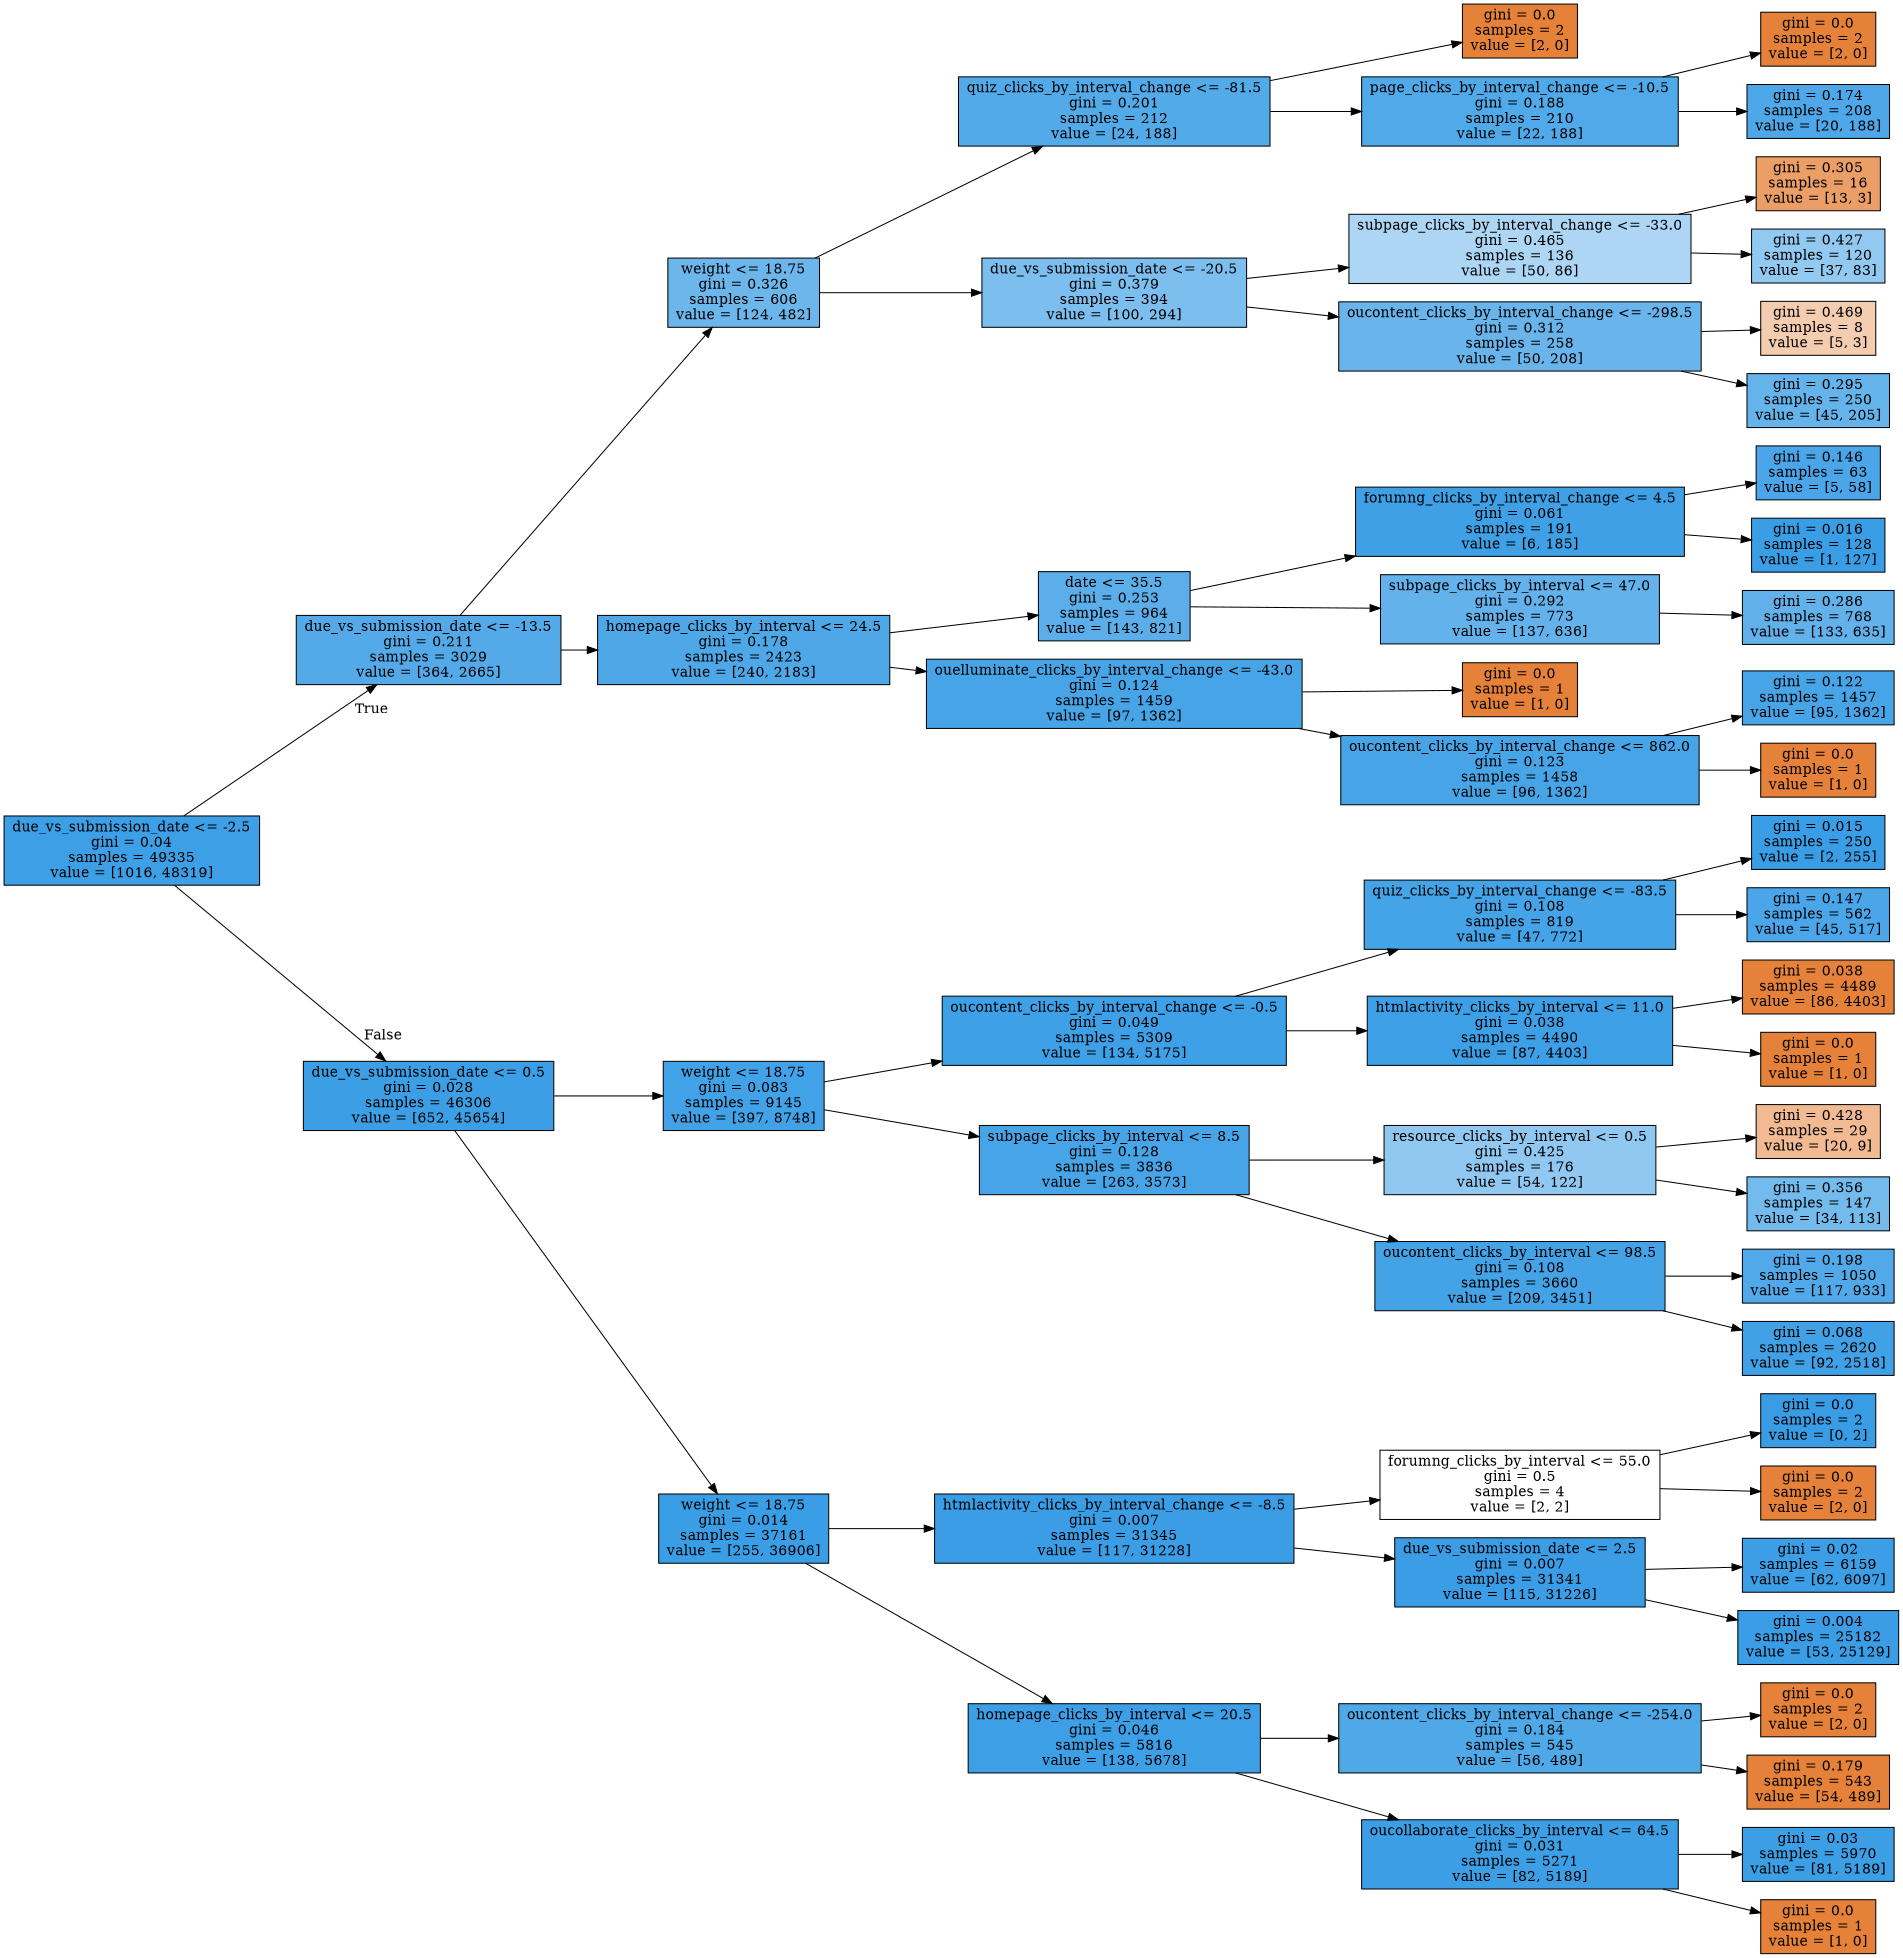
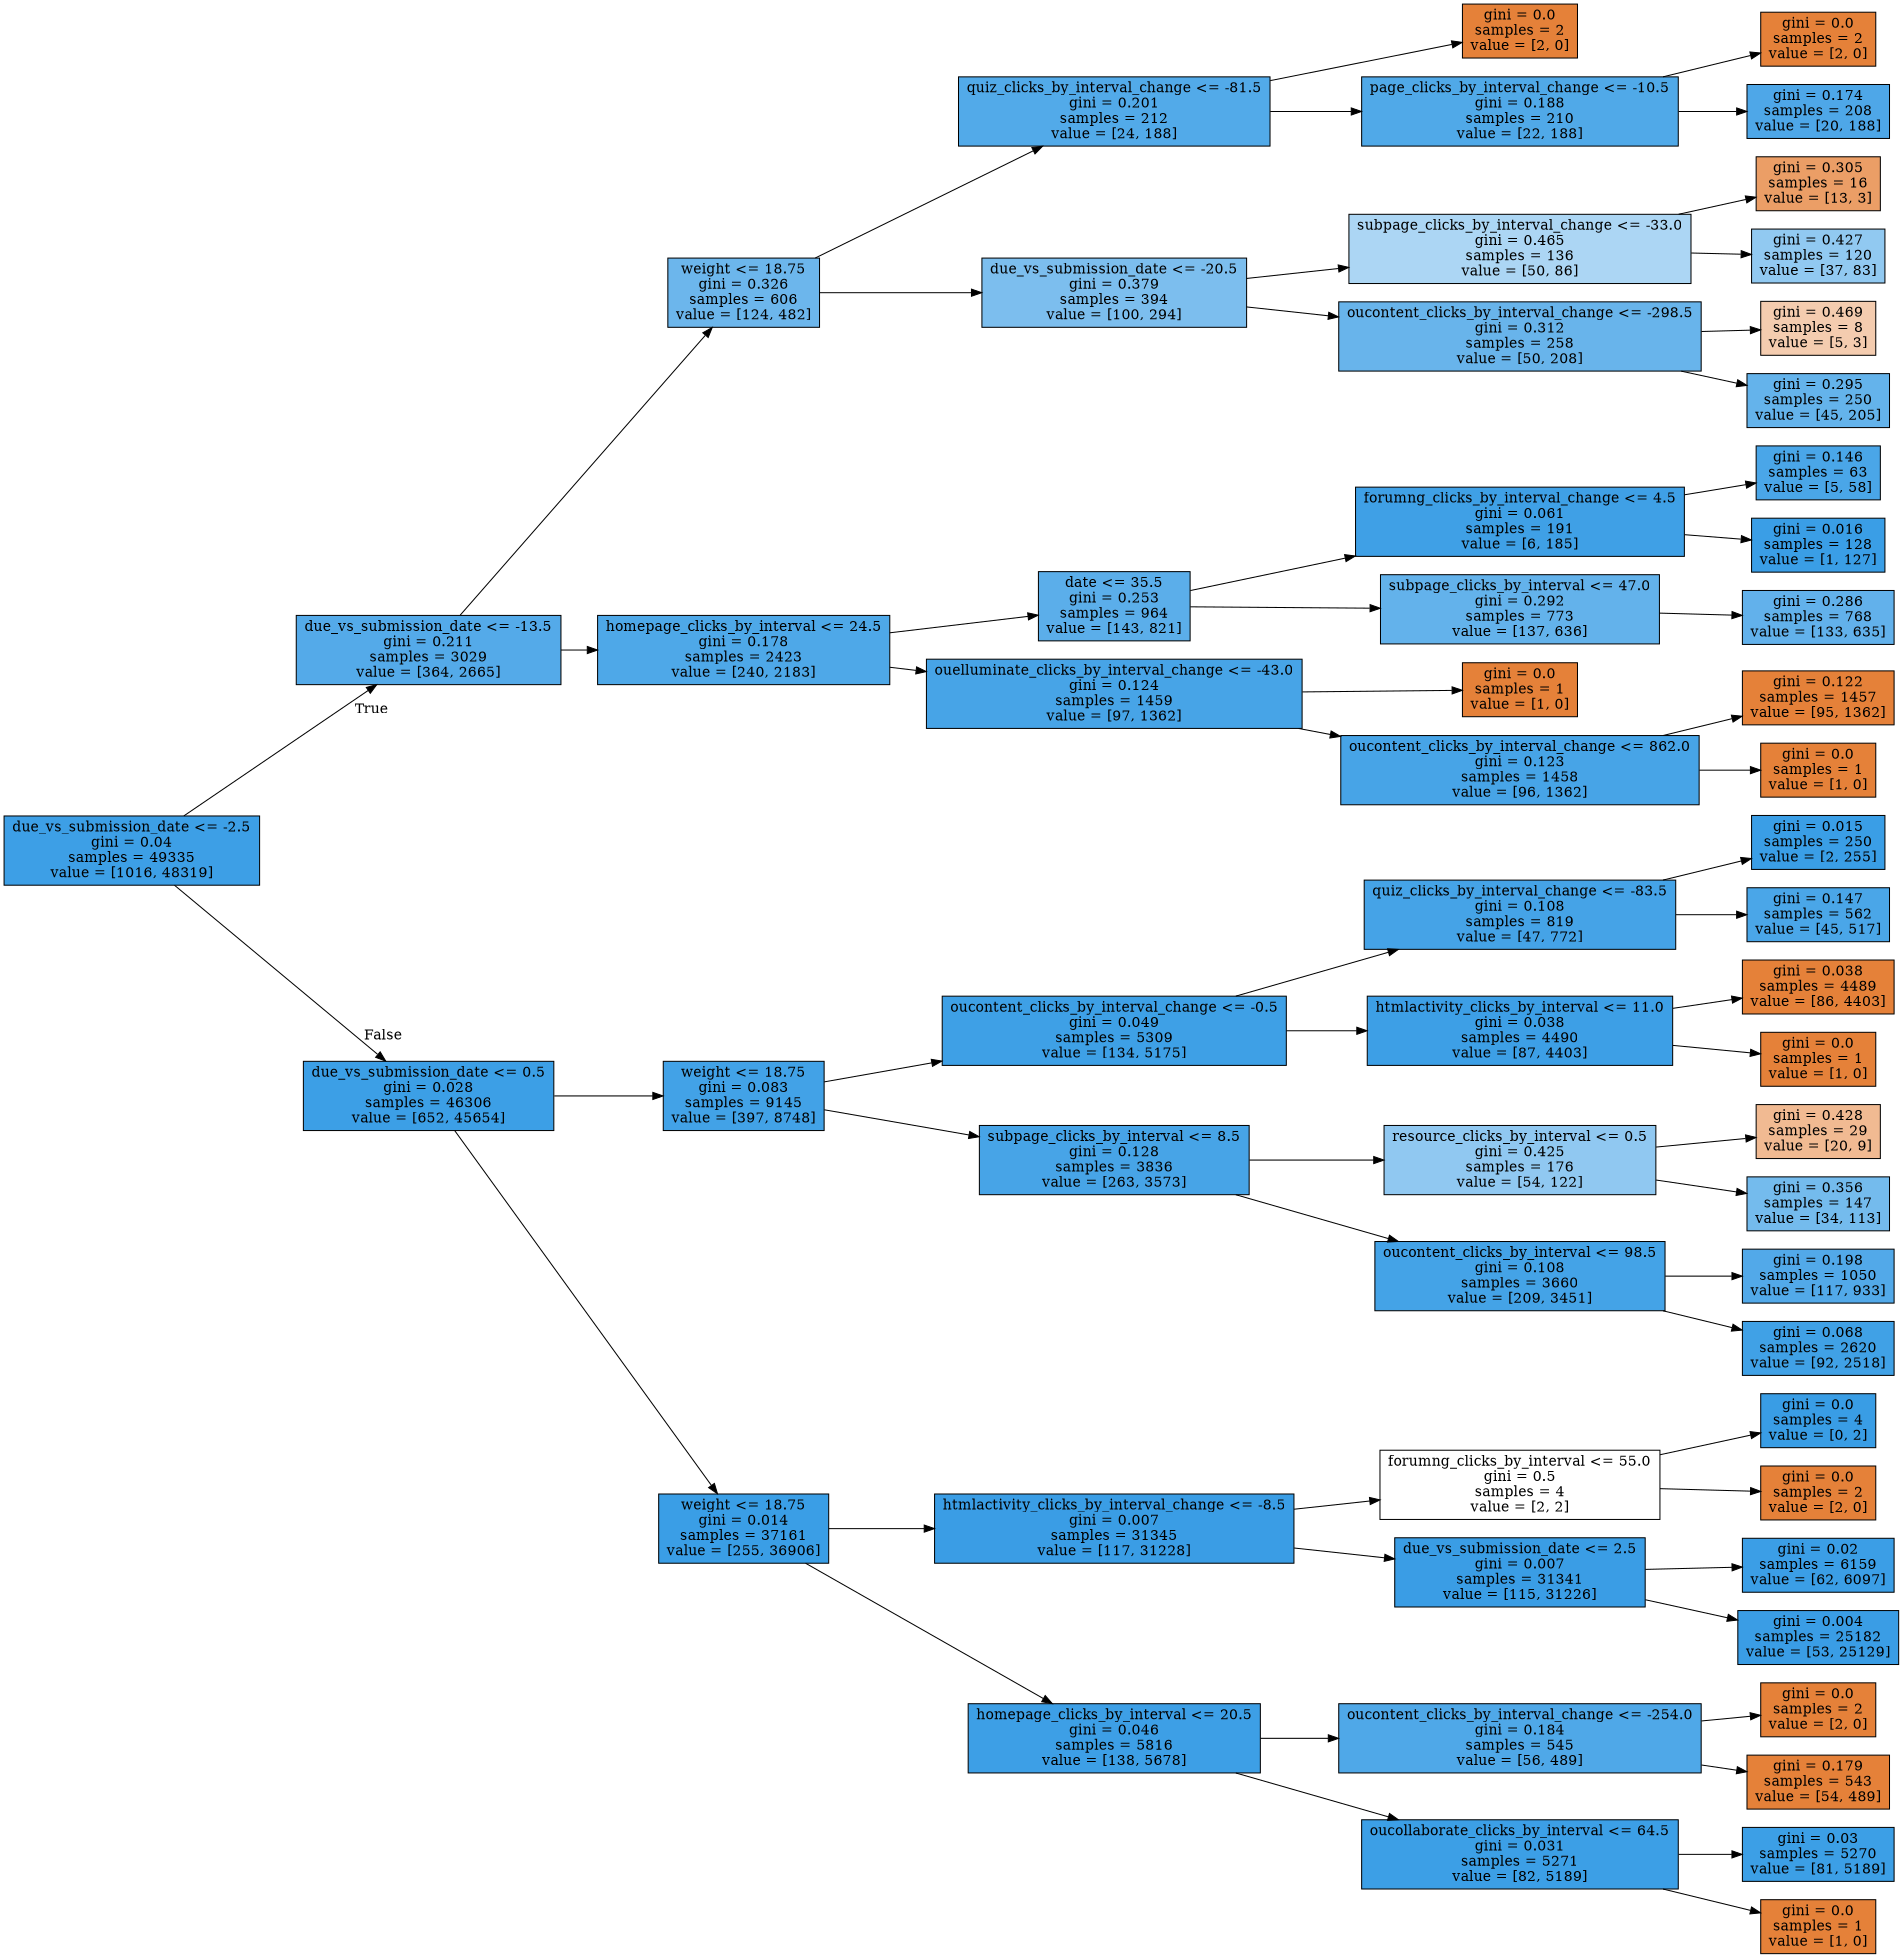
node "gini = 0.122 samples = 1457 value = [95, 1362]": fillcolor #399de5ed -> #e58139ff
node "gini = 0.0 samples = 2 value = [0, 2]": label "gini = 0.0 samples = 2 value = [0, 2]" -> "gini = 0.0 samples = 4 value = [0, 2]"
node "gini = 0.03 samples = 5970 value = [81, 5189]": label "gini = 0.03 samples = 5970 value = [81, 5189]" -> "gini = 0.03 samples = 5270 value = [81, 5189]"
